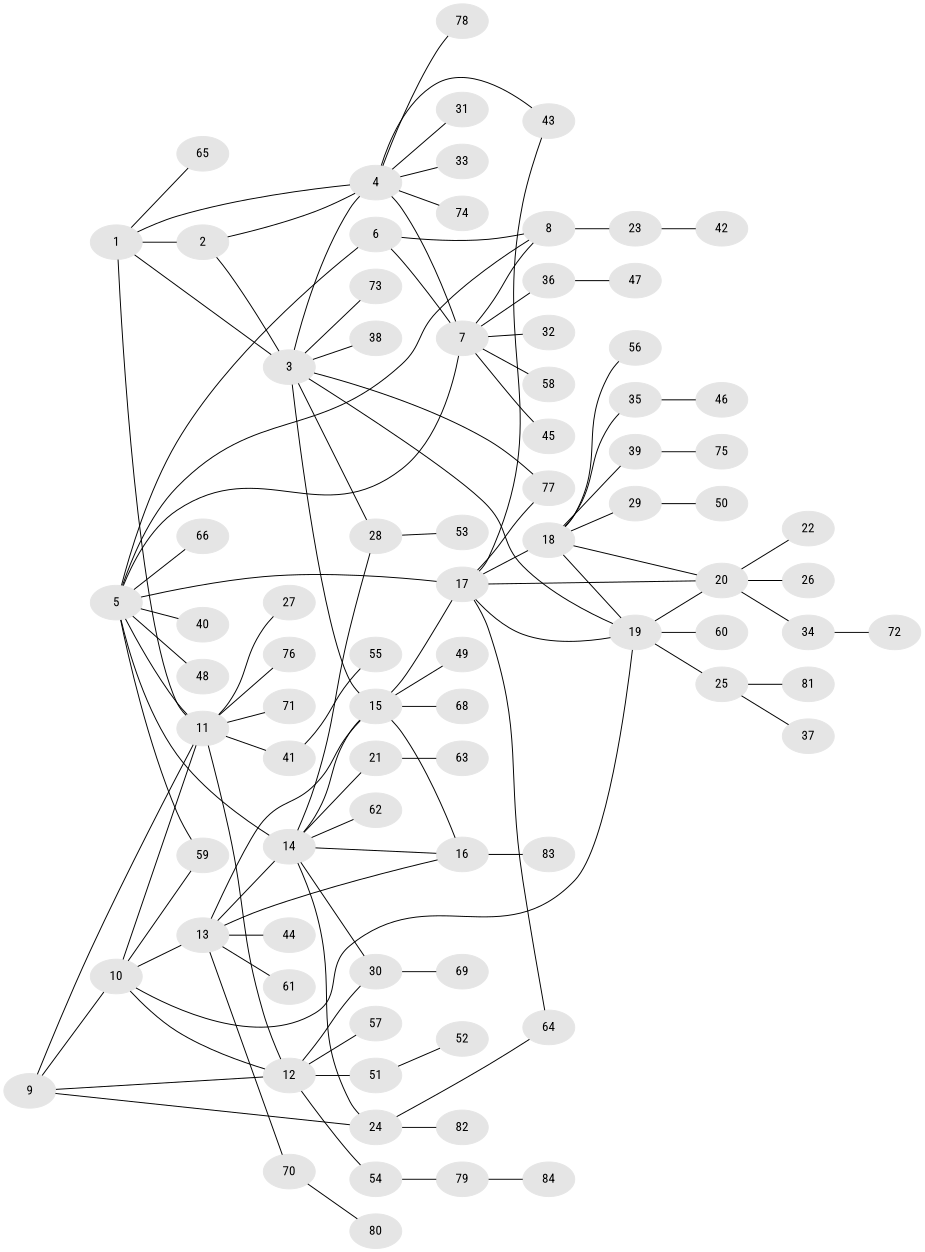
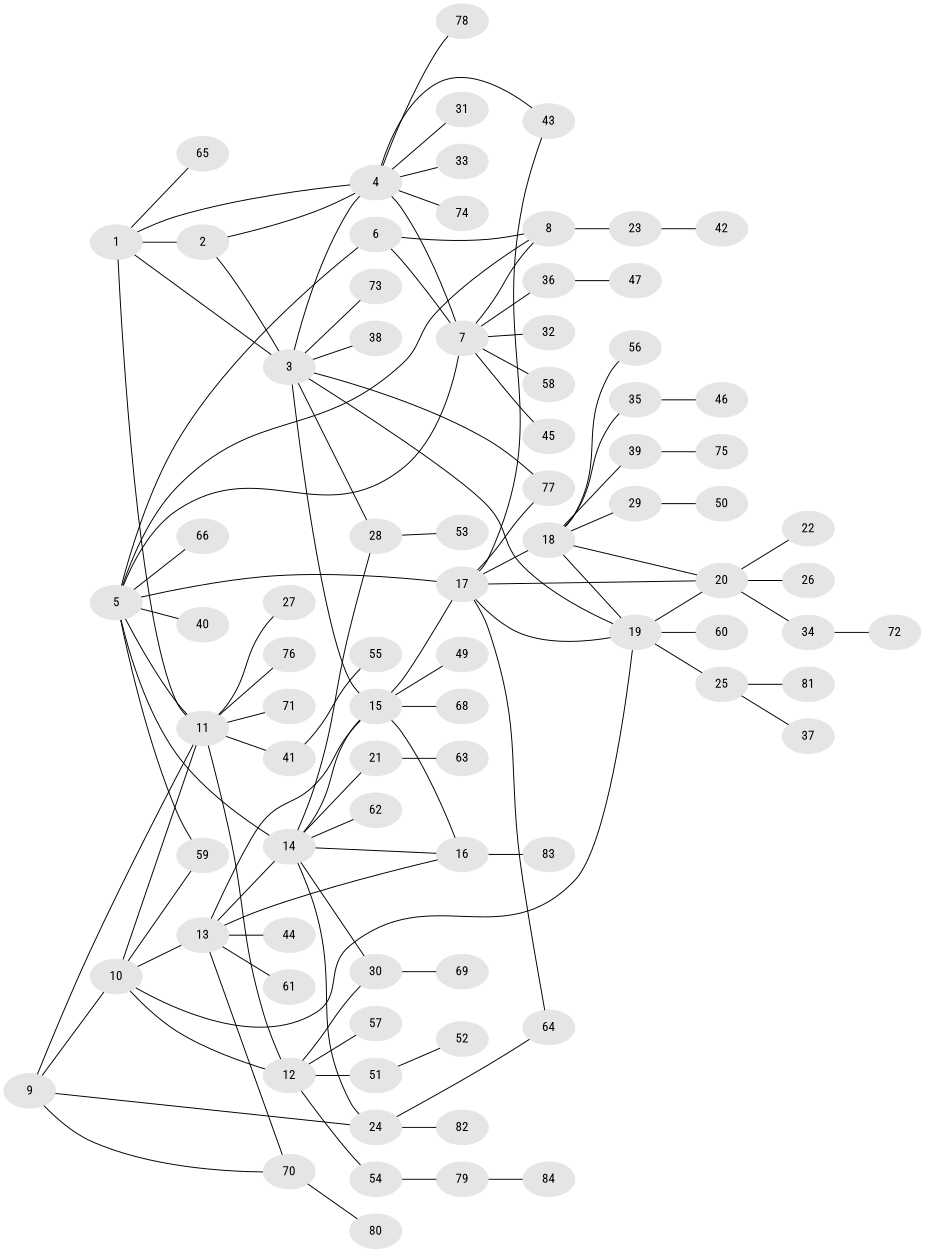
node "48": removed
edge "12" -- "9": now "70" -- "9"
